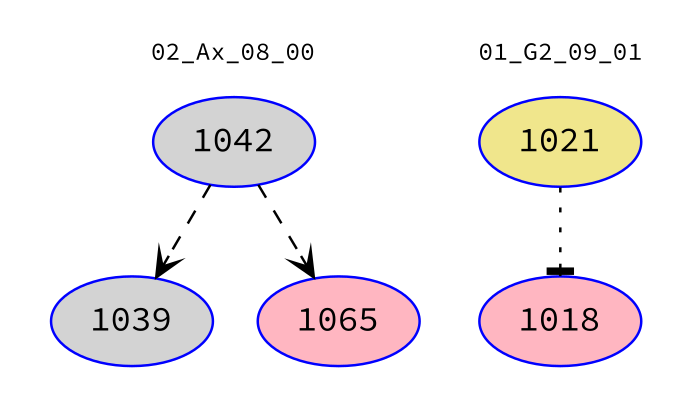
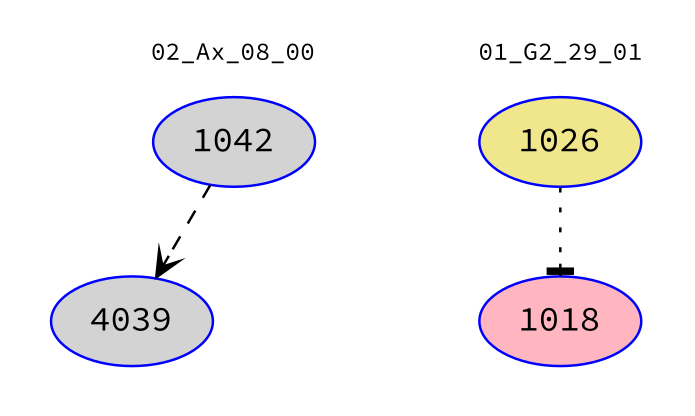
cluster "01_G2_09_01": label "01_G2_09_01" -> "01_G2_29_01"
node "1021": label "1021" -> "1026"
node "1039": label "1039" -> "4039"
node "1065": removed
